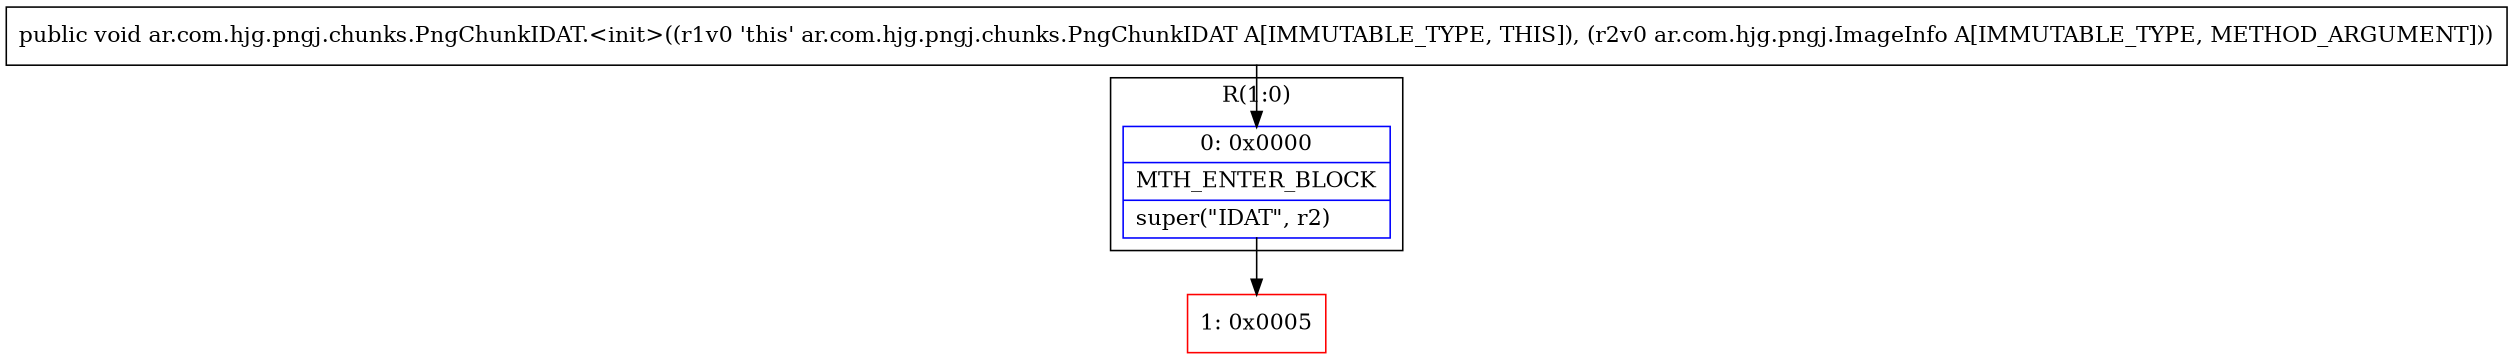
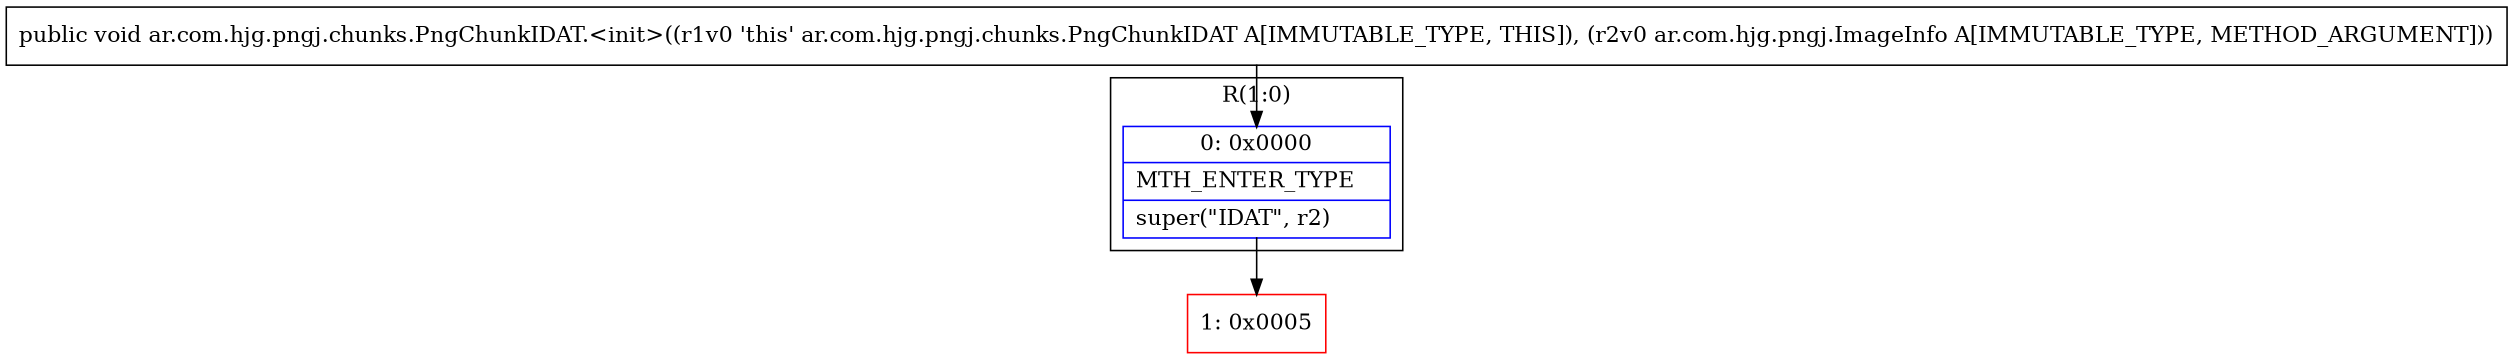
node "0: 0x0000": text "MTH_ENTER_BLOCK" -> "MTH_ENTER_TYPE"
